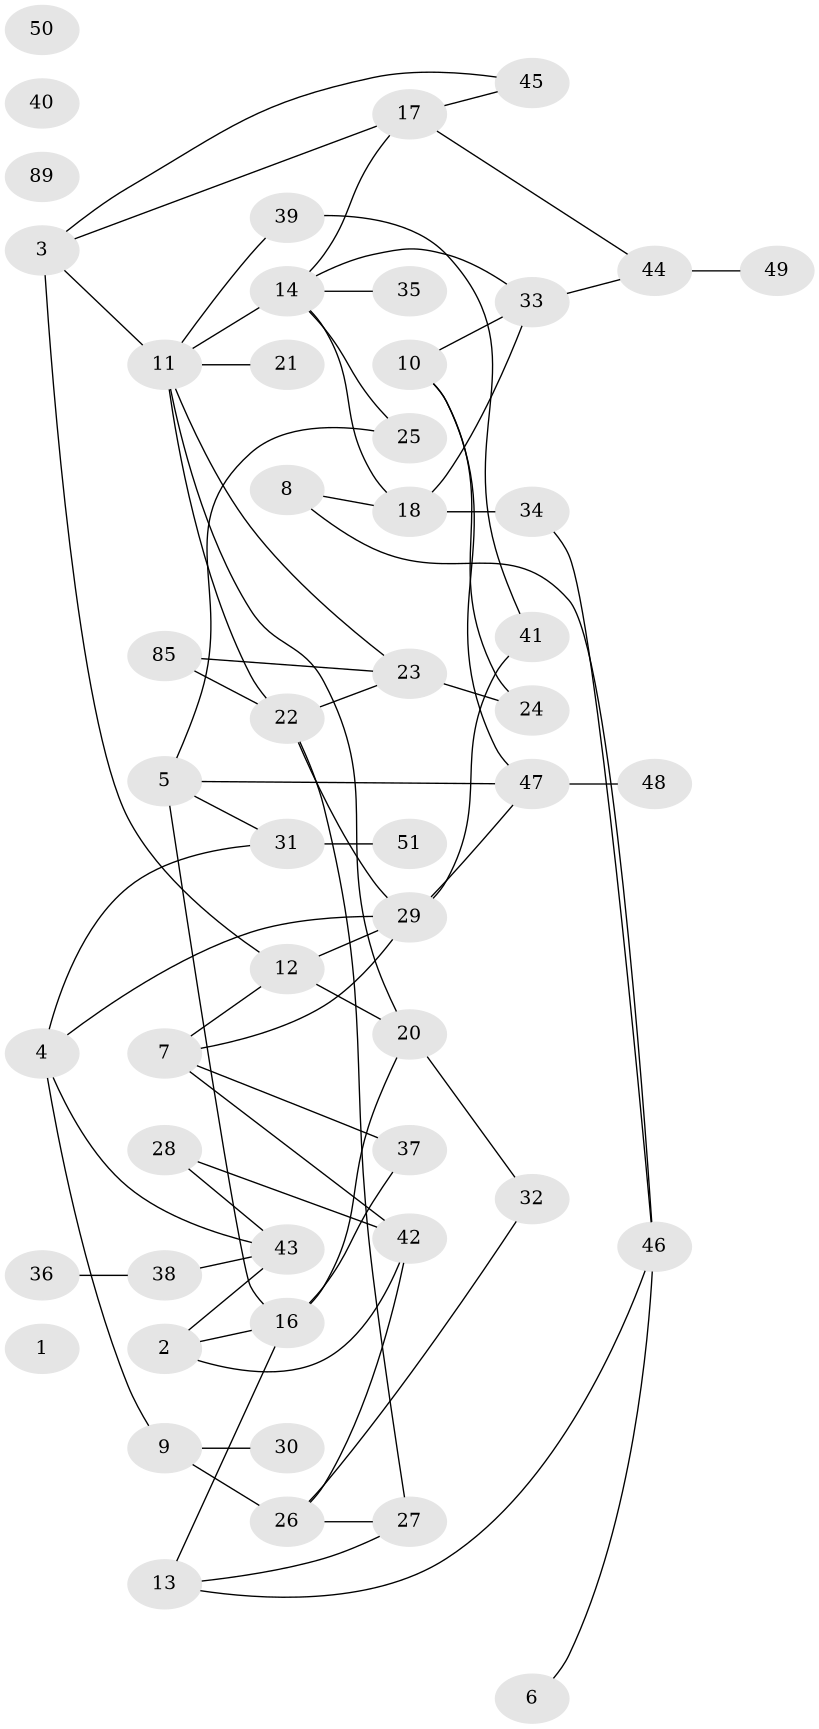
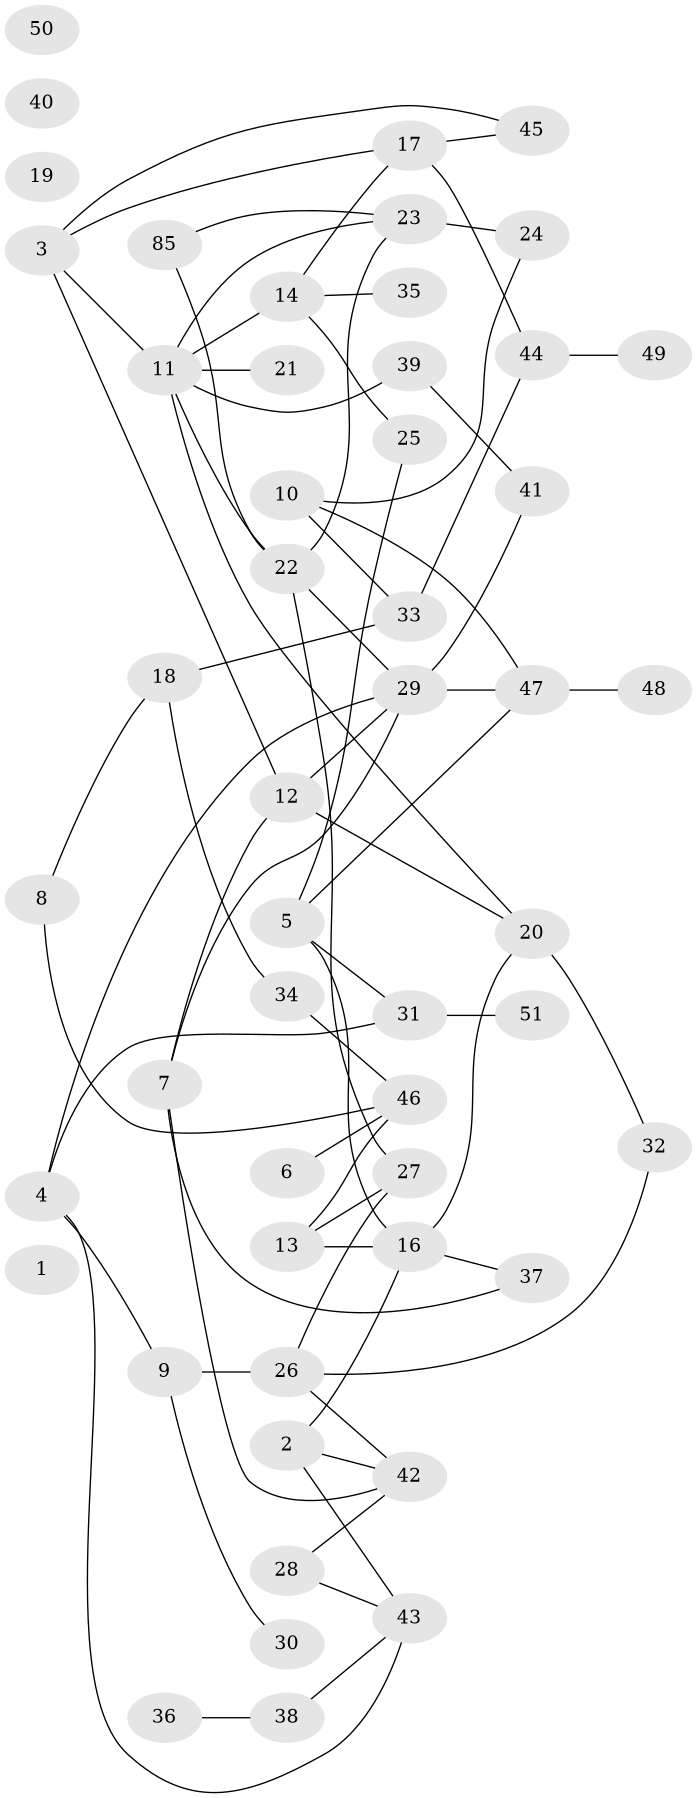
node "89": label "89" -> "19"
edge "14" -- "33": removed
edge "14" -- "18": removed
